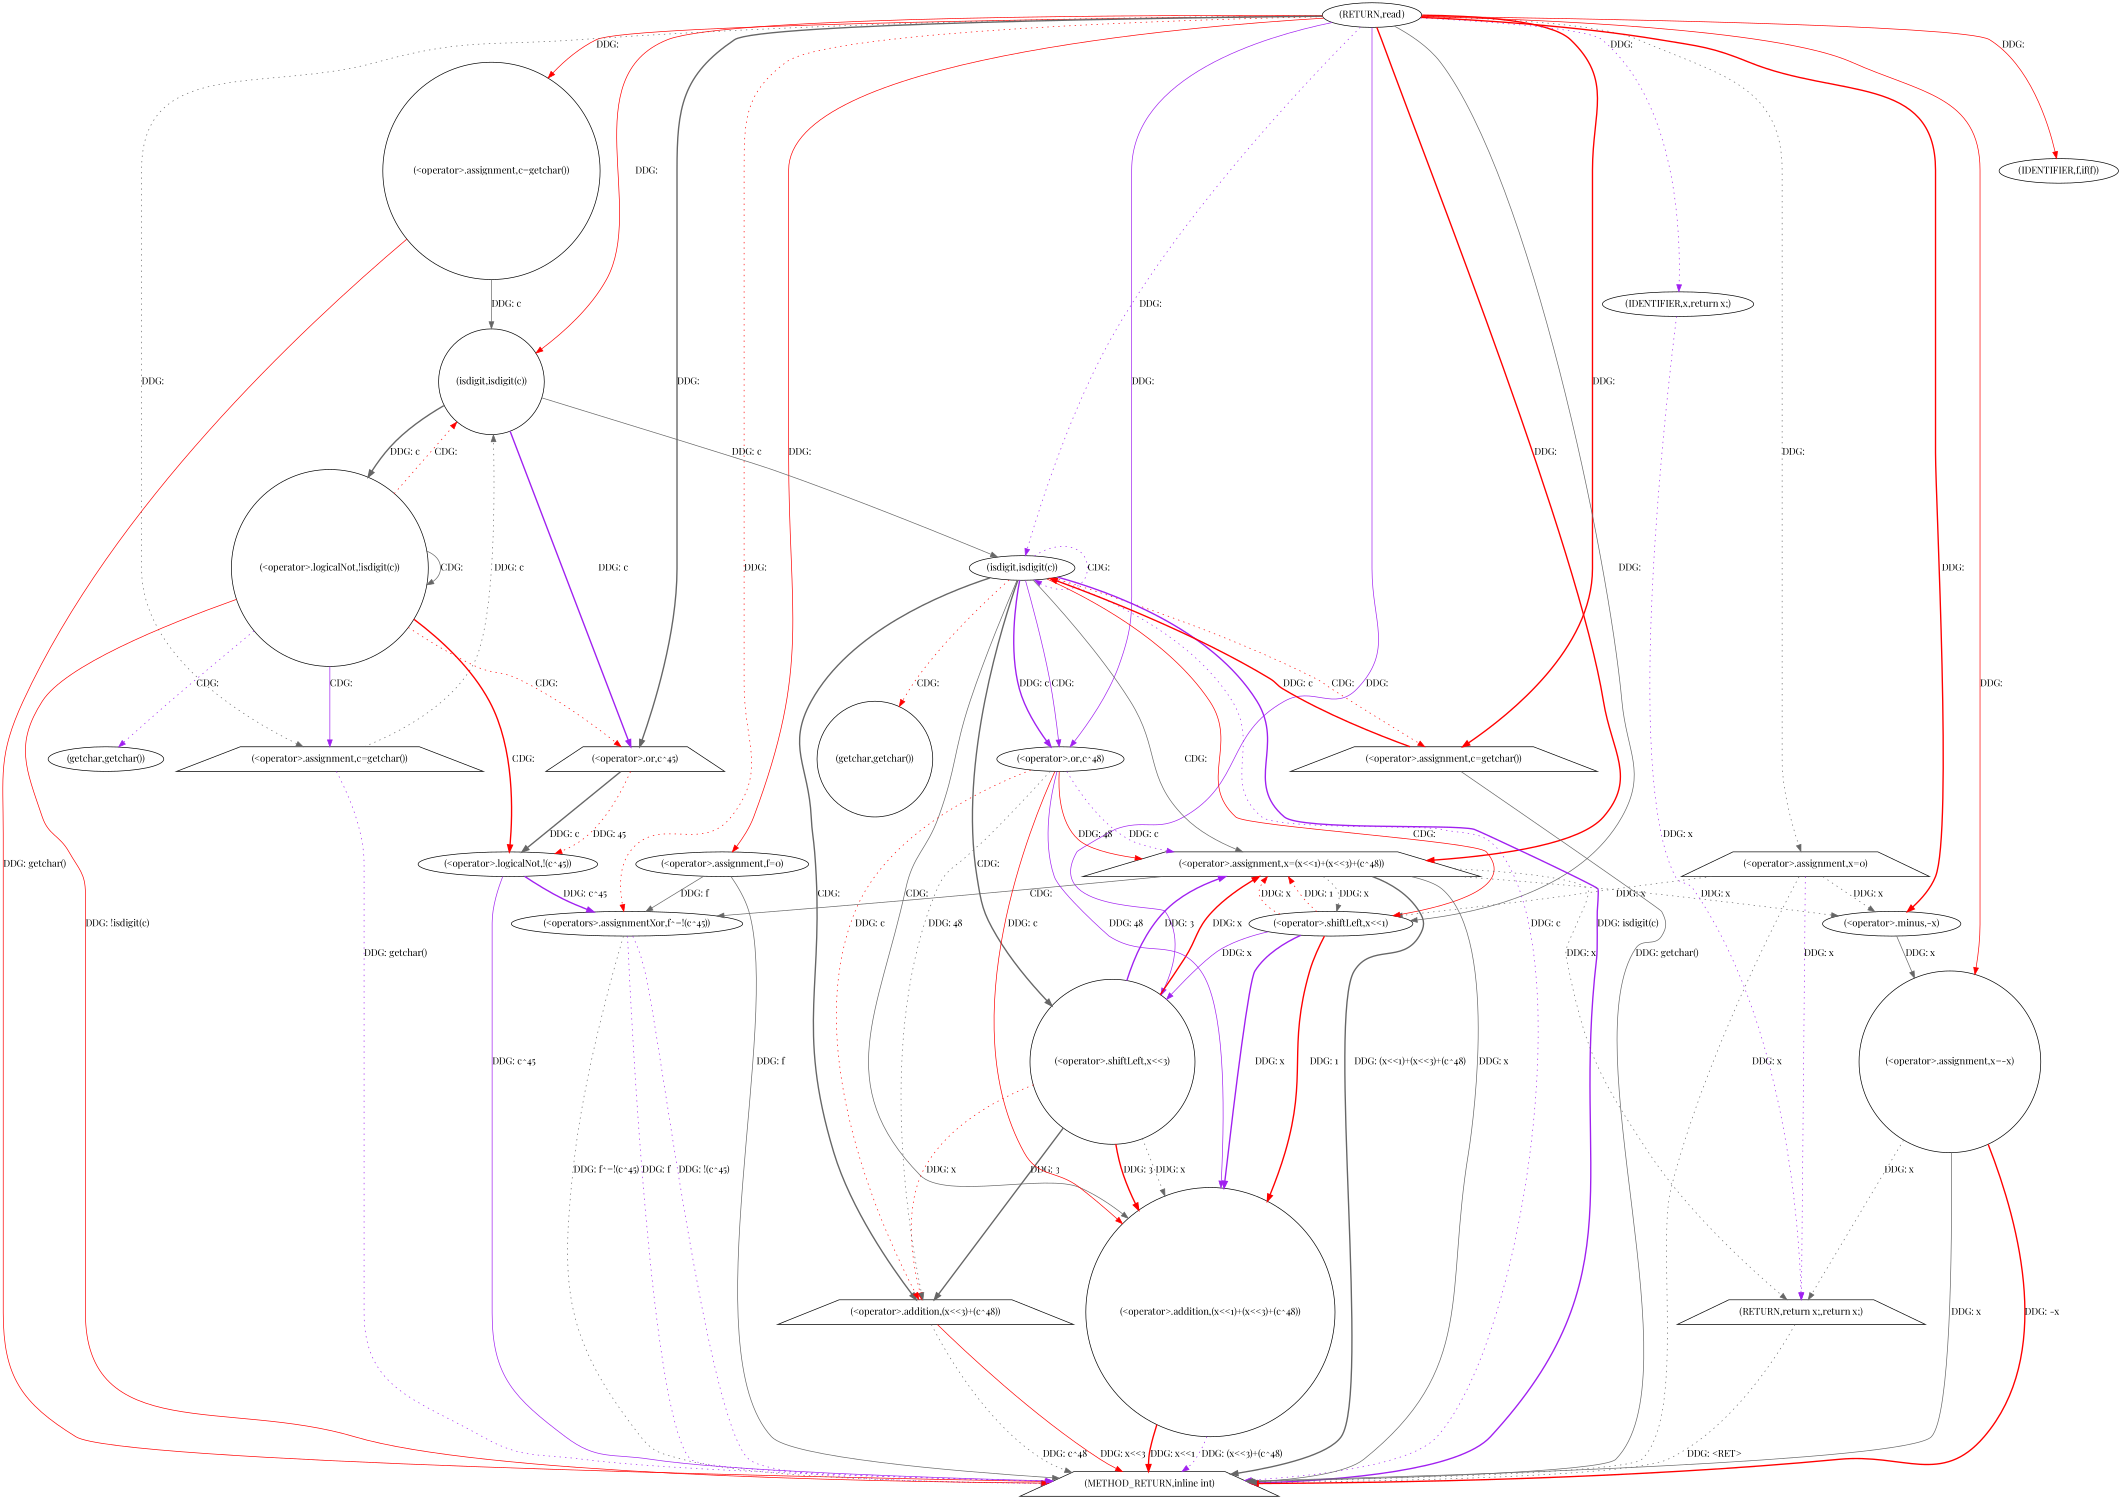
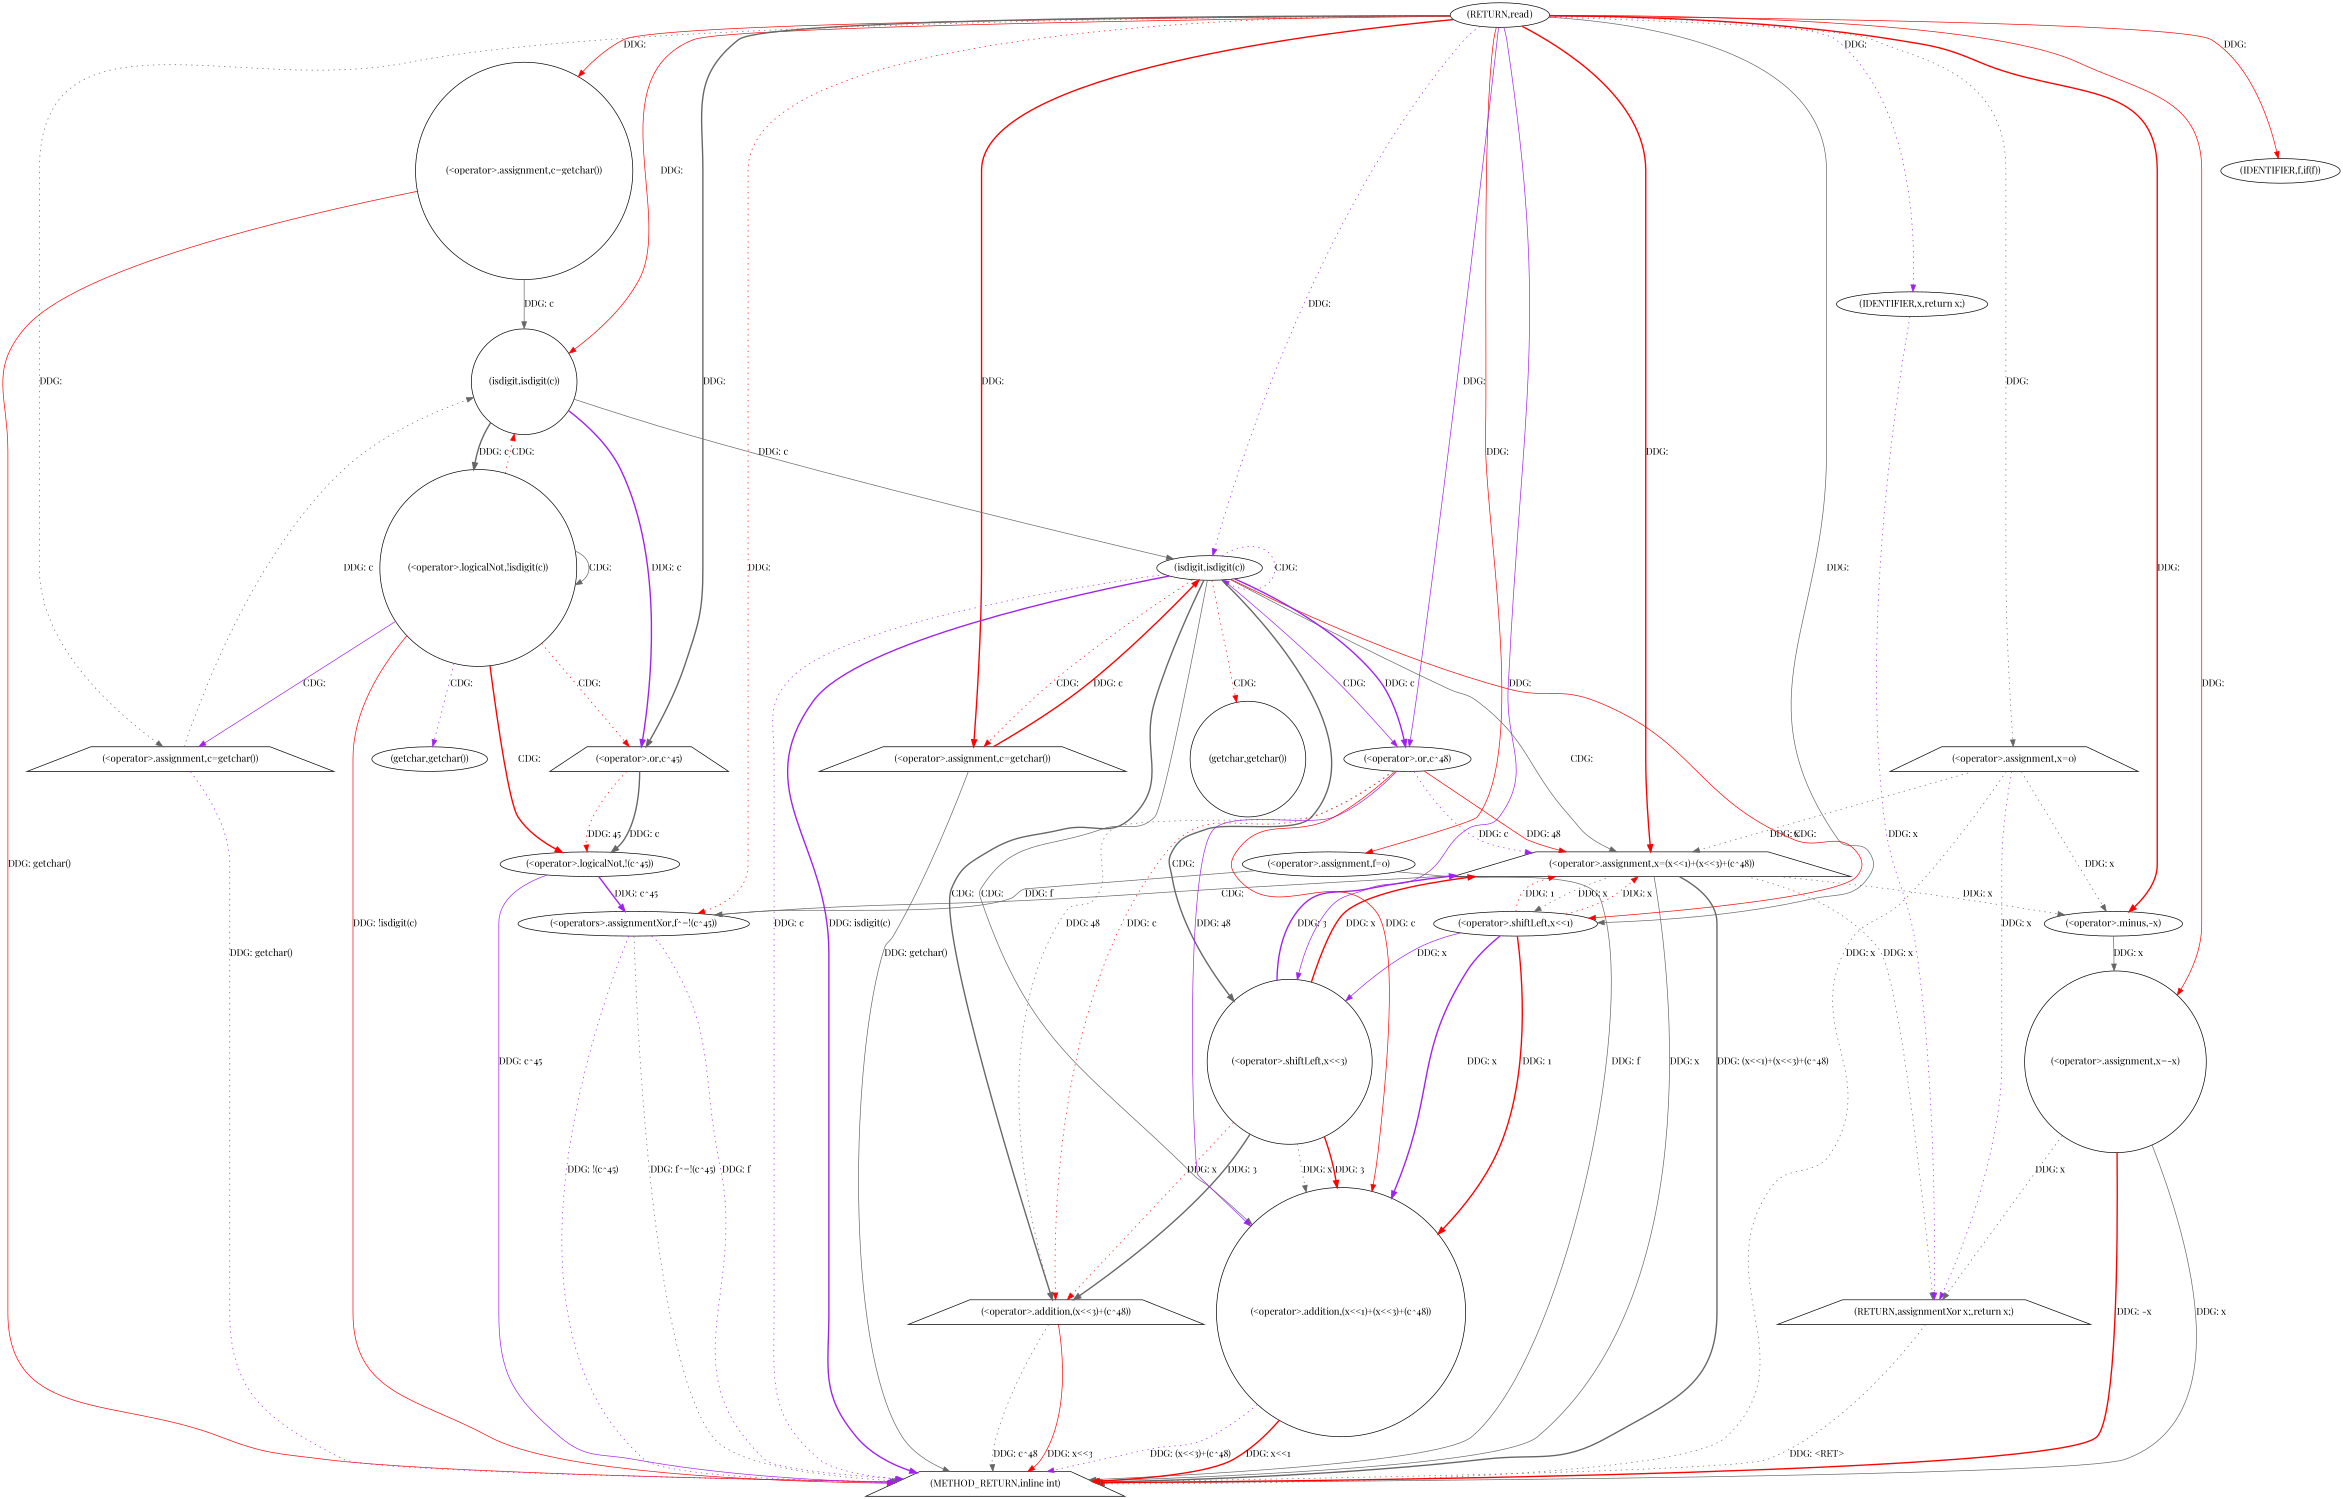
edge "(<operator>.assignment,x=0)" -> "(<operator>.shiftLeft,x<<1)": now "(<operator>.assignment,x=0)" -> "(<operator>.assignment,x=(x<<1)+(x<<3)+(c^48))"
node "(RETURN,return x;,return x;)": label "(RETURN,return x;,return x;)" -> "(RETURN,assignmentXor x;,return x;)"
